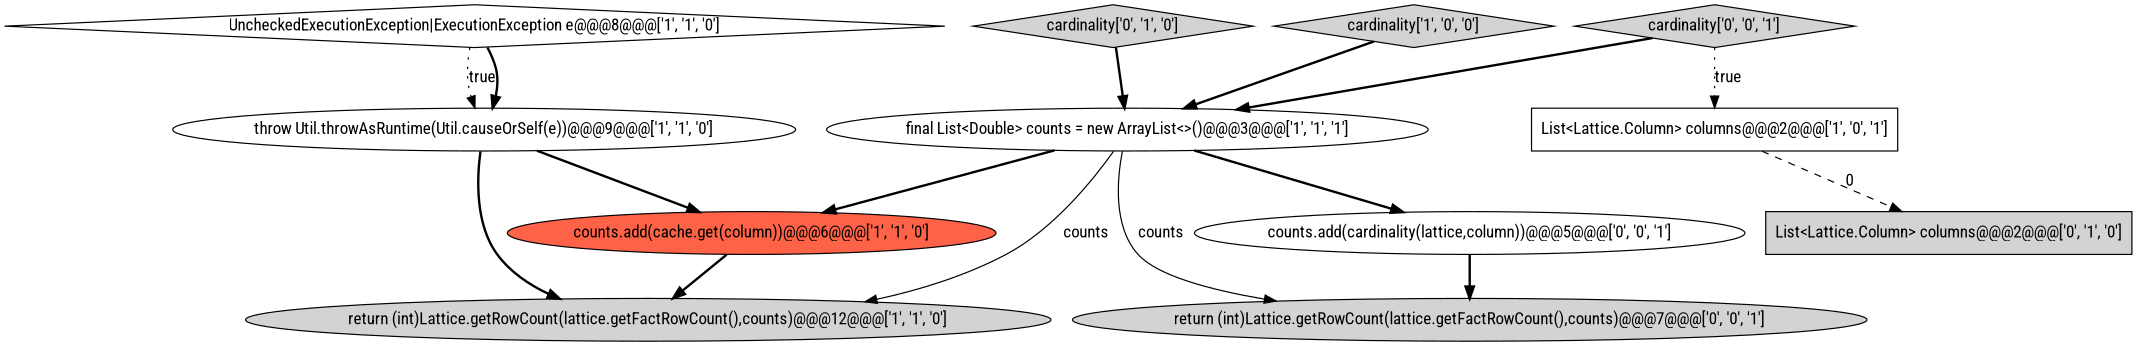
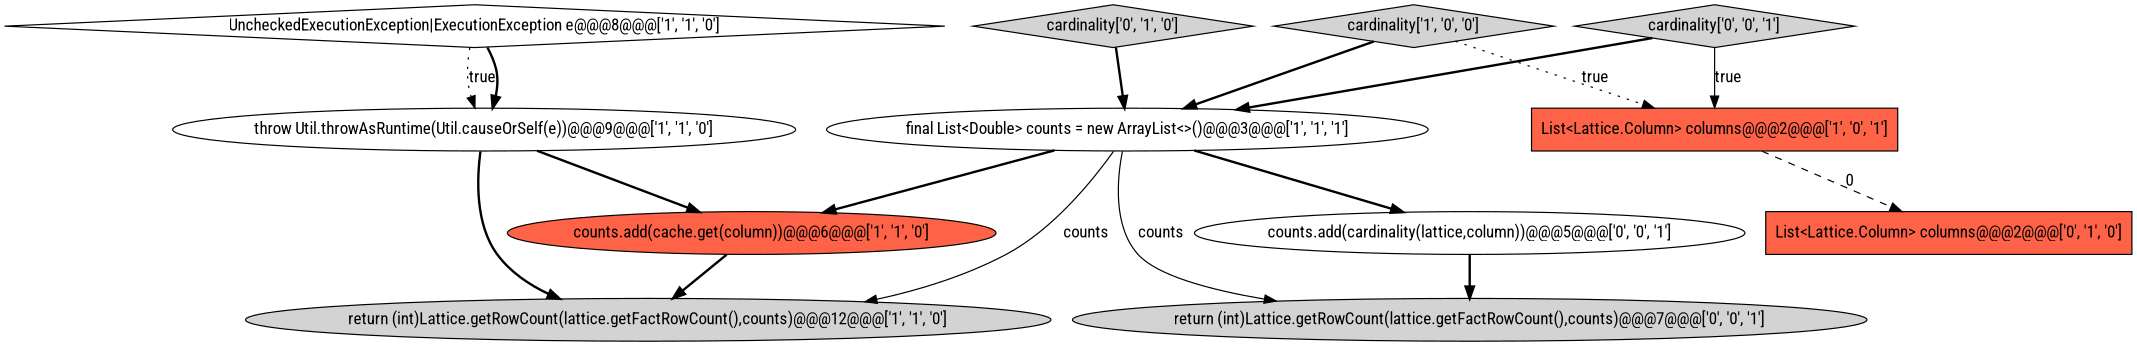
edge "cardinality['0', '0', '1']" -> "List<Lattice.Column> columns@@@2@@@['1', '0', '1']": style dotted -> solid
edge "cardinality['1', '0', '0']" -> "List<Lattice.Column> columns@@@2@@@['1', '0', '1']": added, label "true"
node "List<Lattice.Column> columns@@@2@@@['1', '0', '1']": fillcolor white -> tomato
node "List<Lattice.Column> columns@@@2@@@['0', '1', '0']": fillcolor lightgray -> tomato
